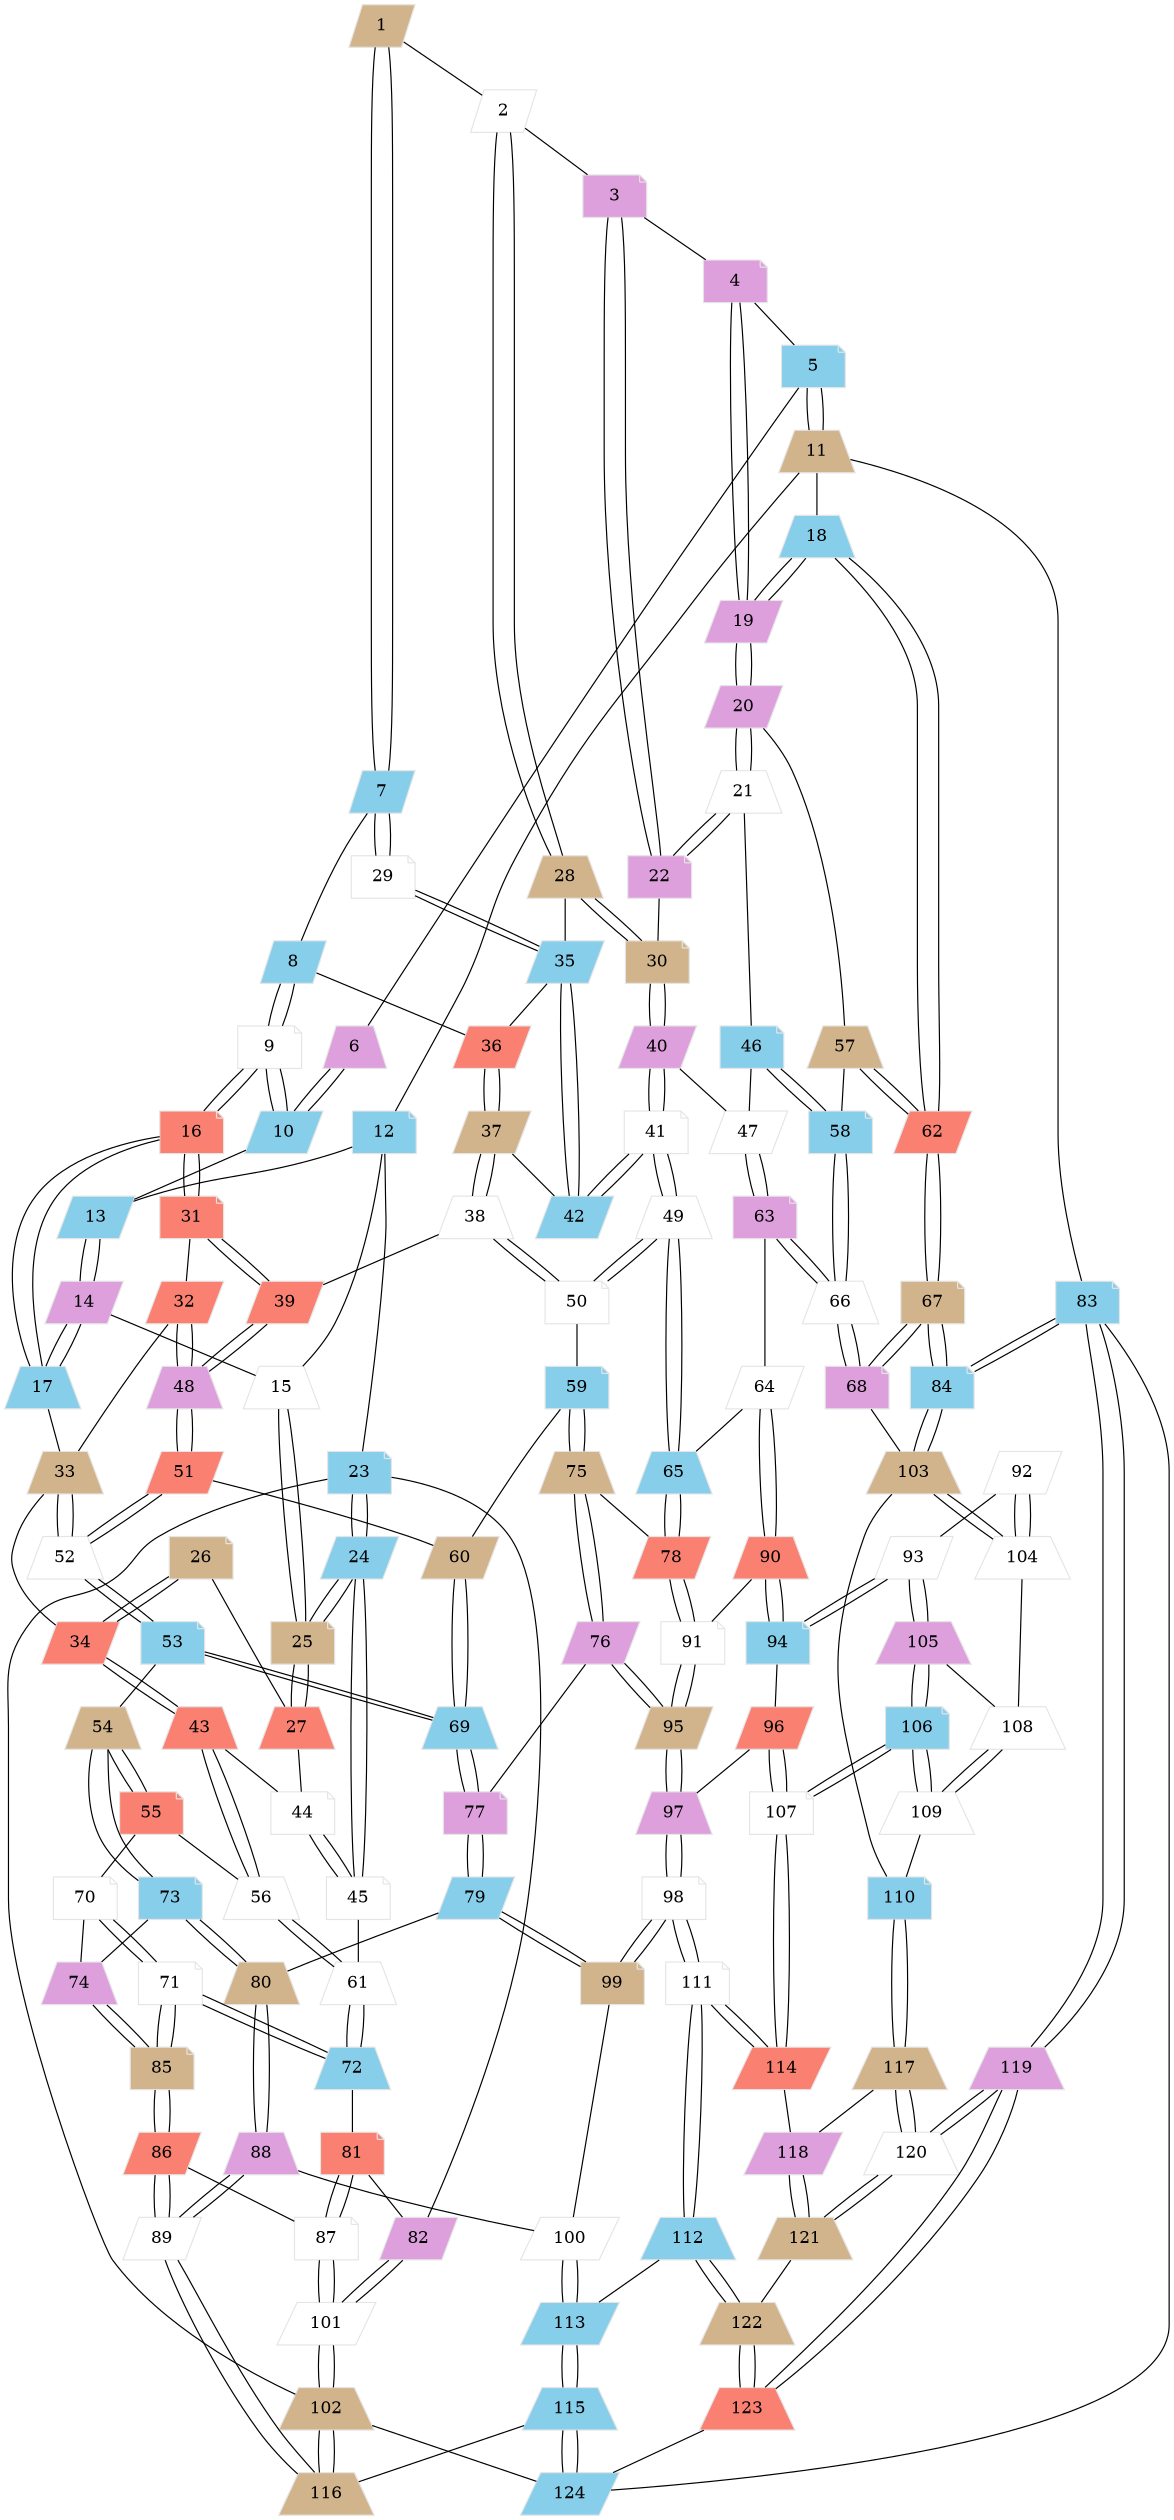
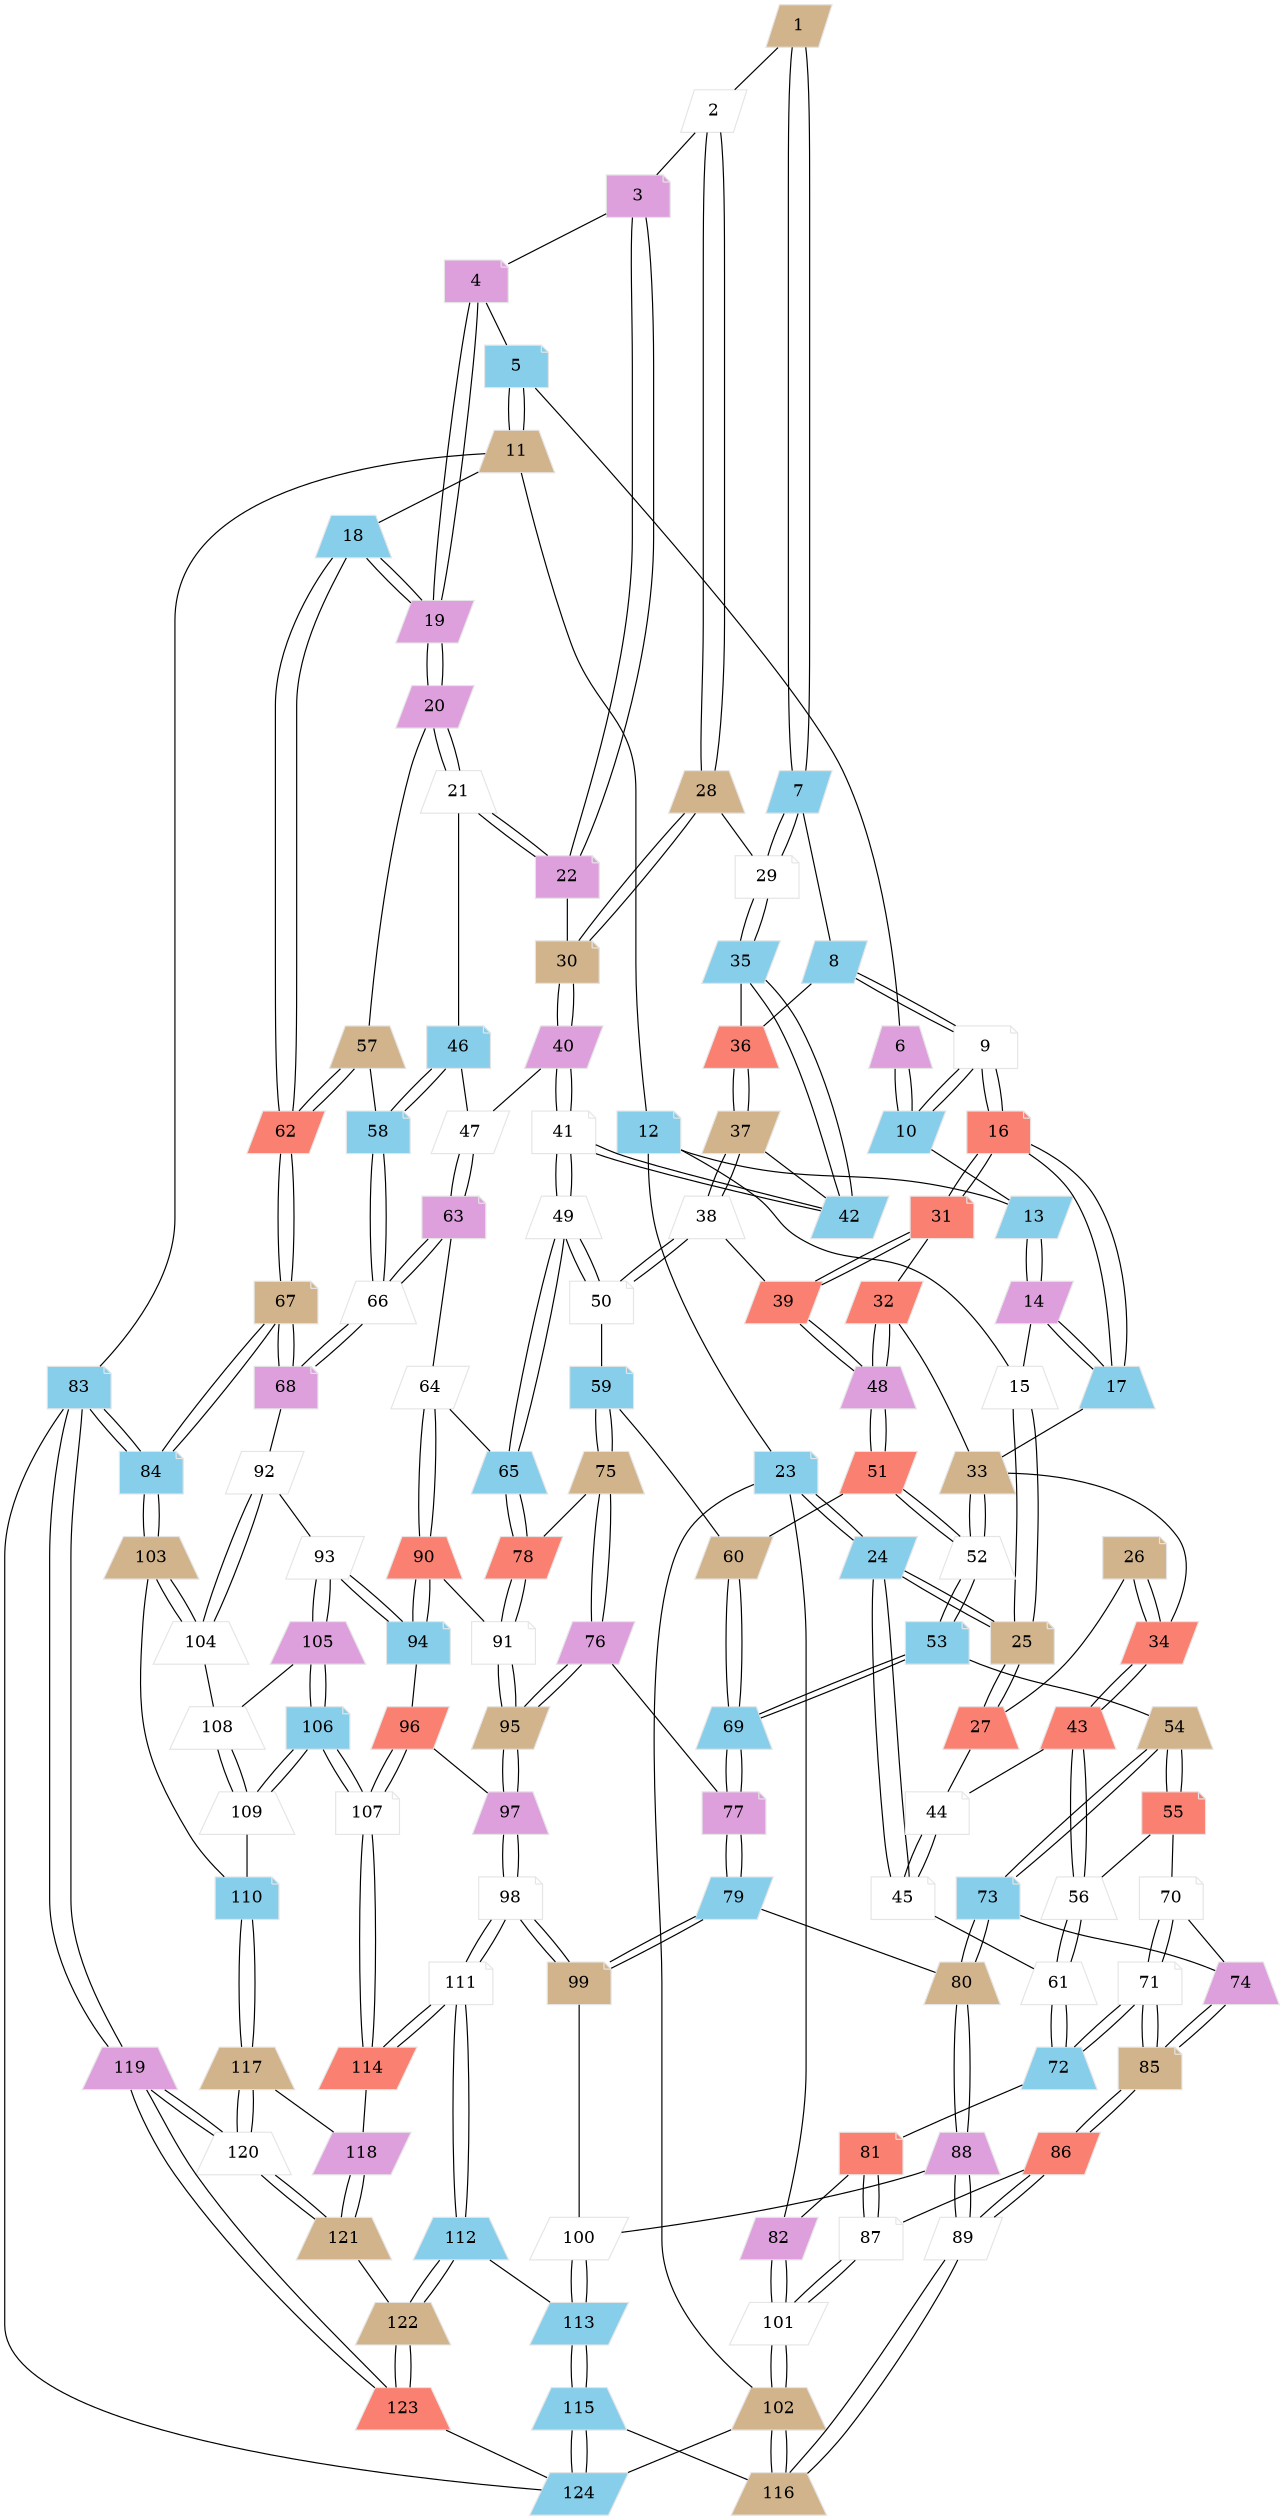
edge "28" -- "35": now "28" -- "29"
node "36": shape parallelogram -> trapezium
edge "68" -- "103": now "68" -- "92"
